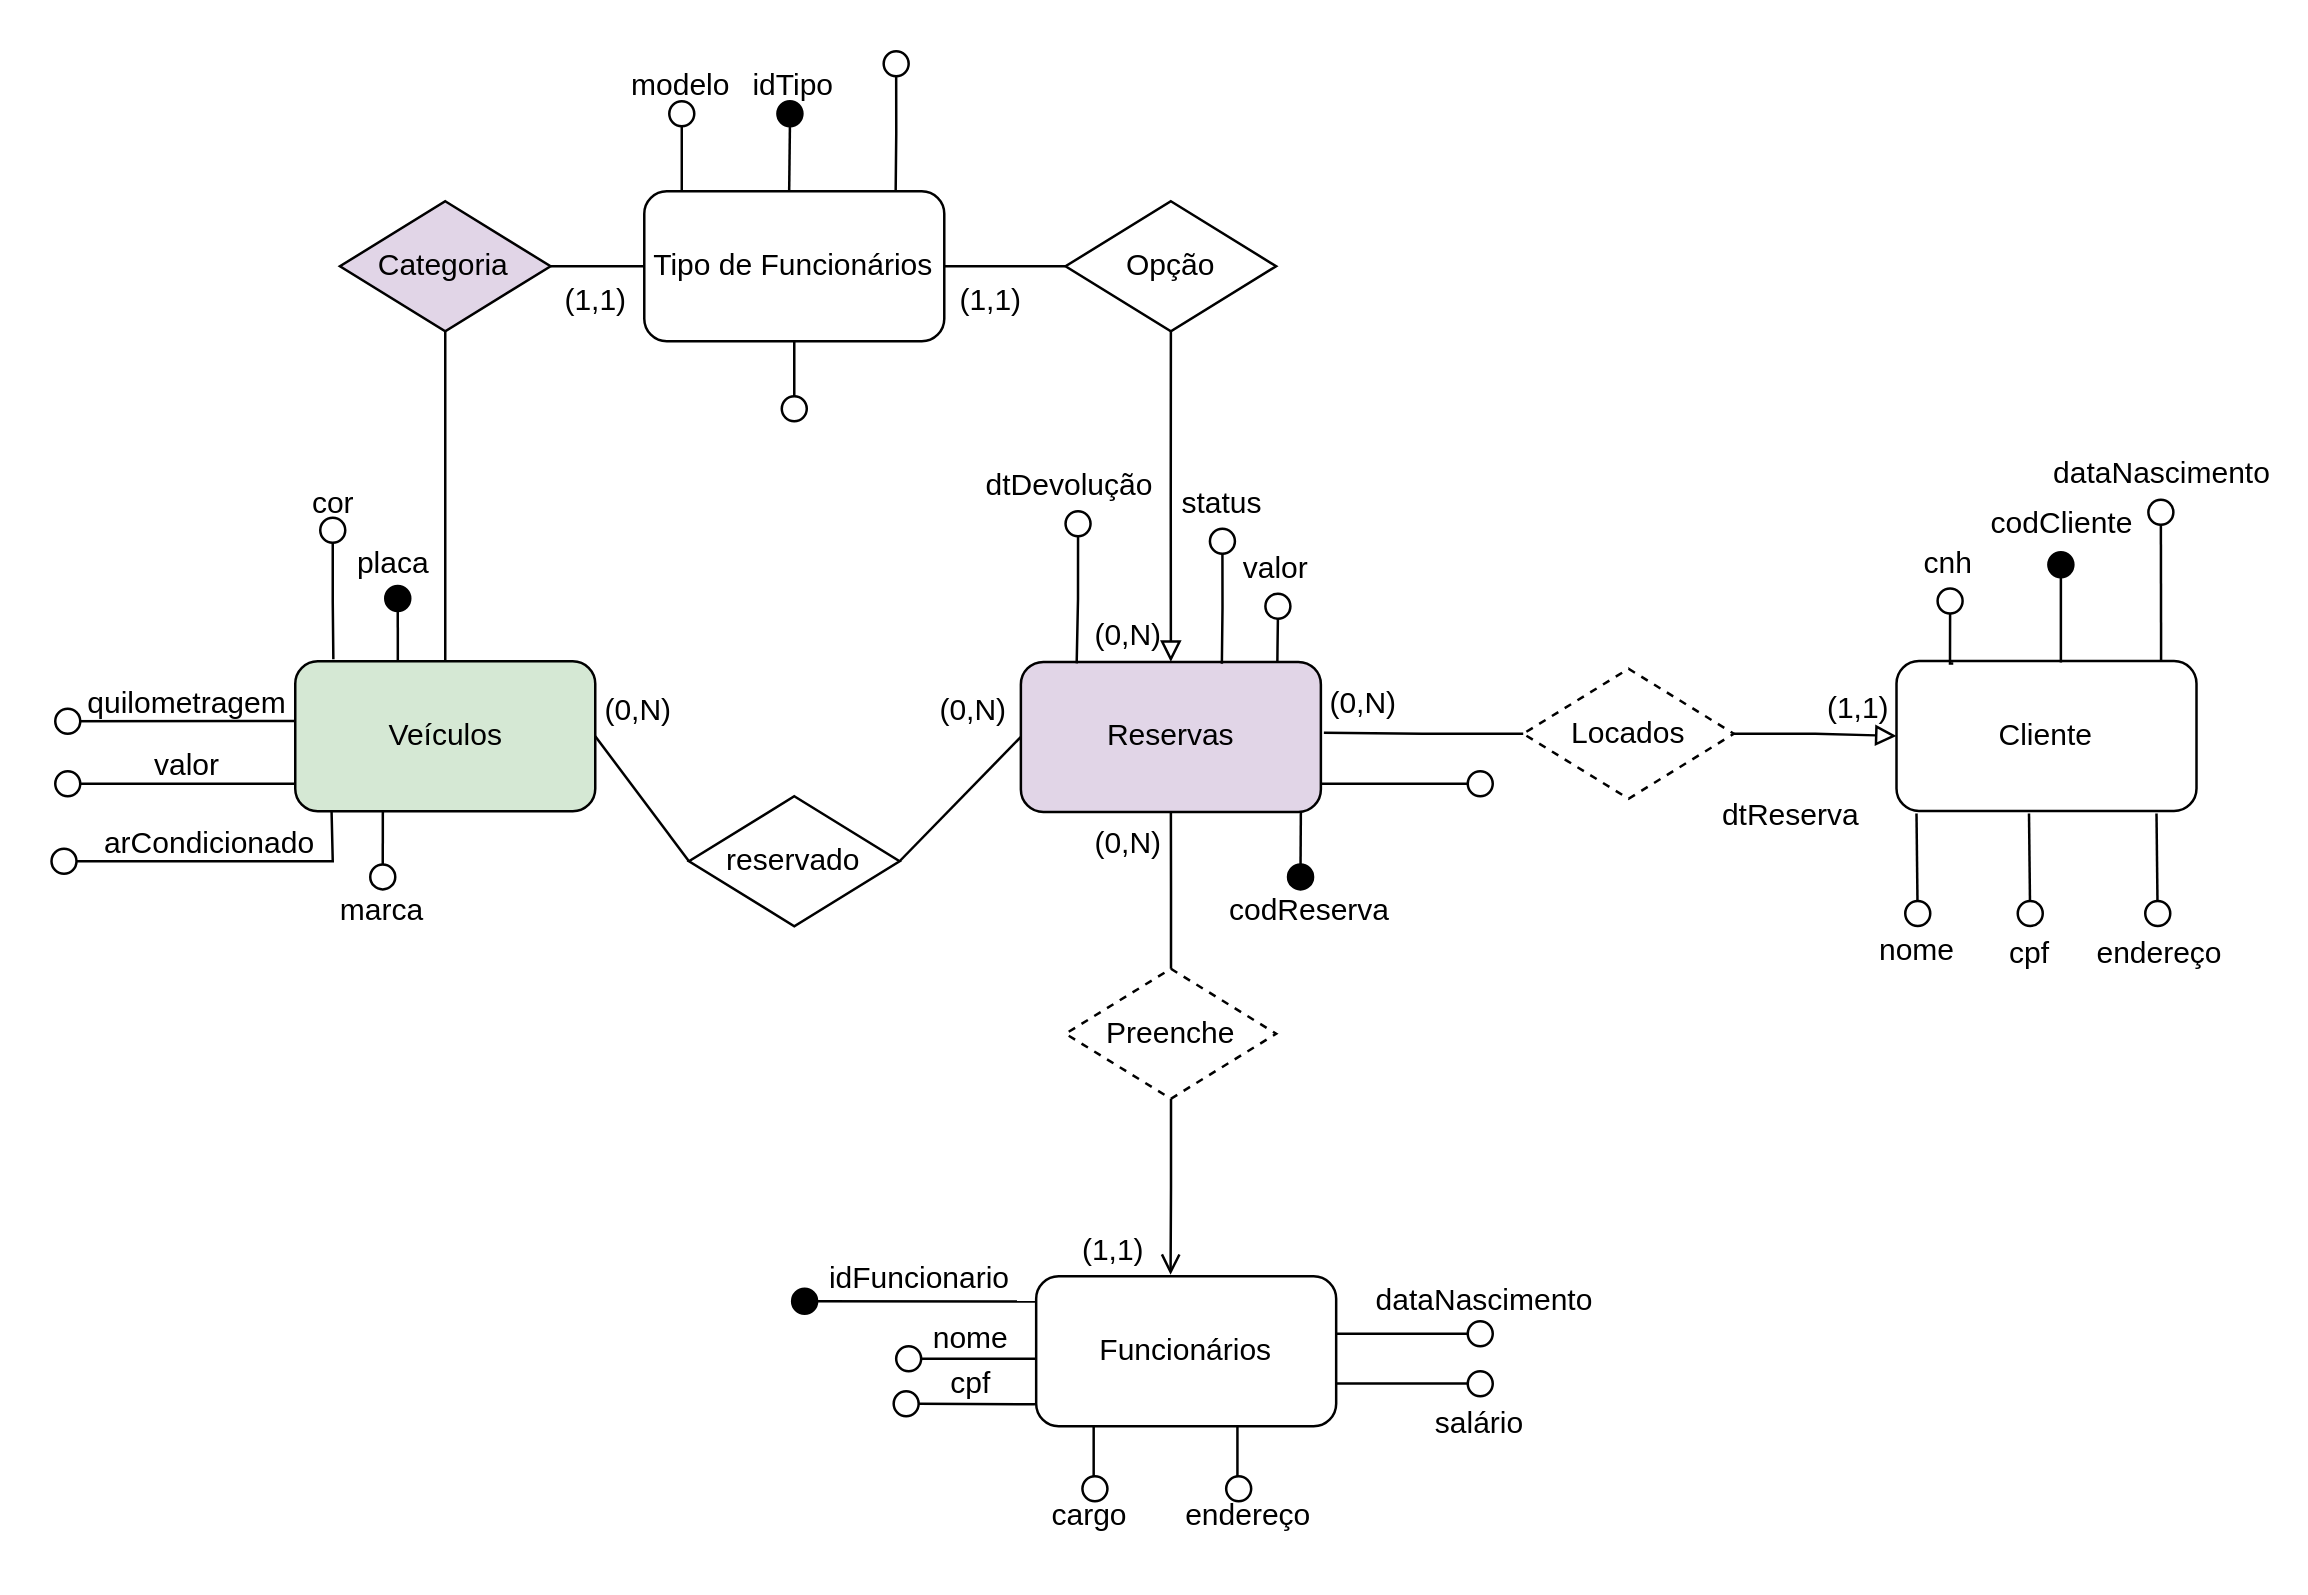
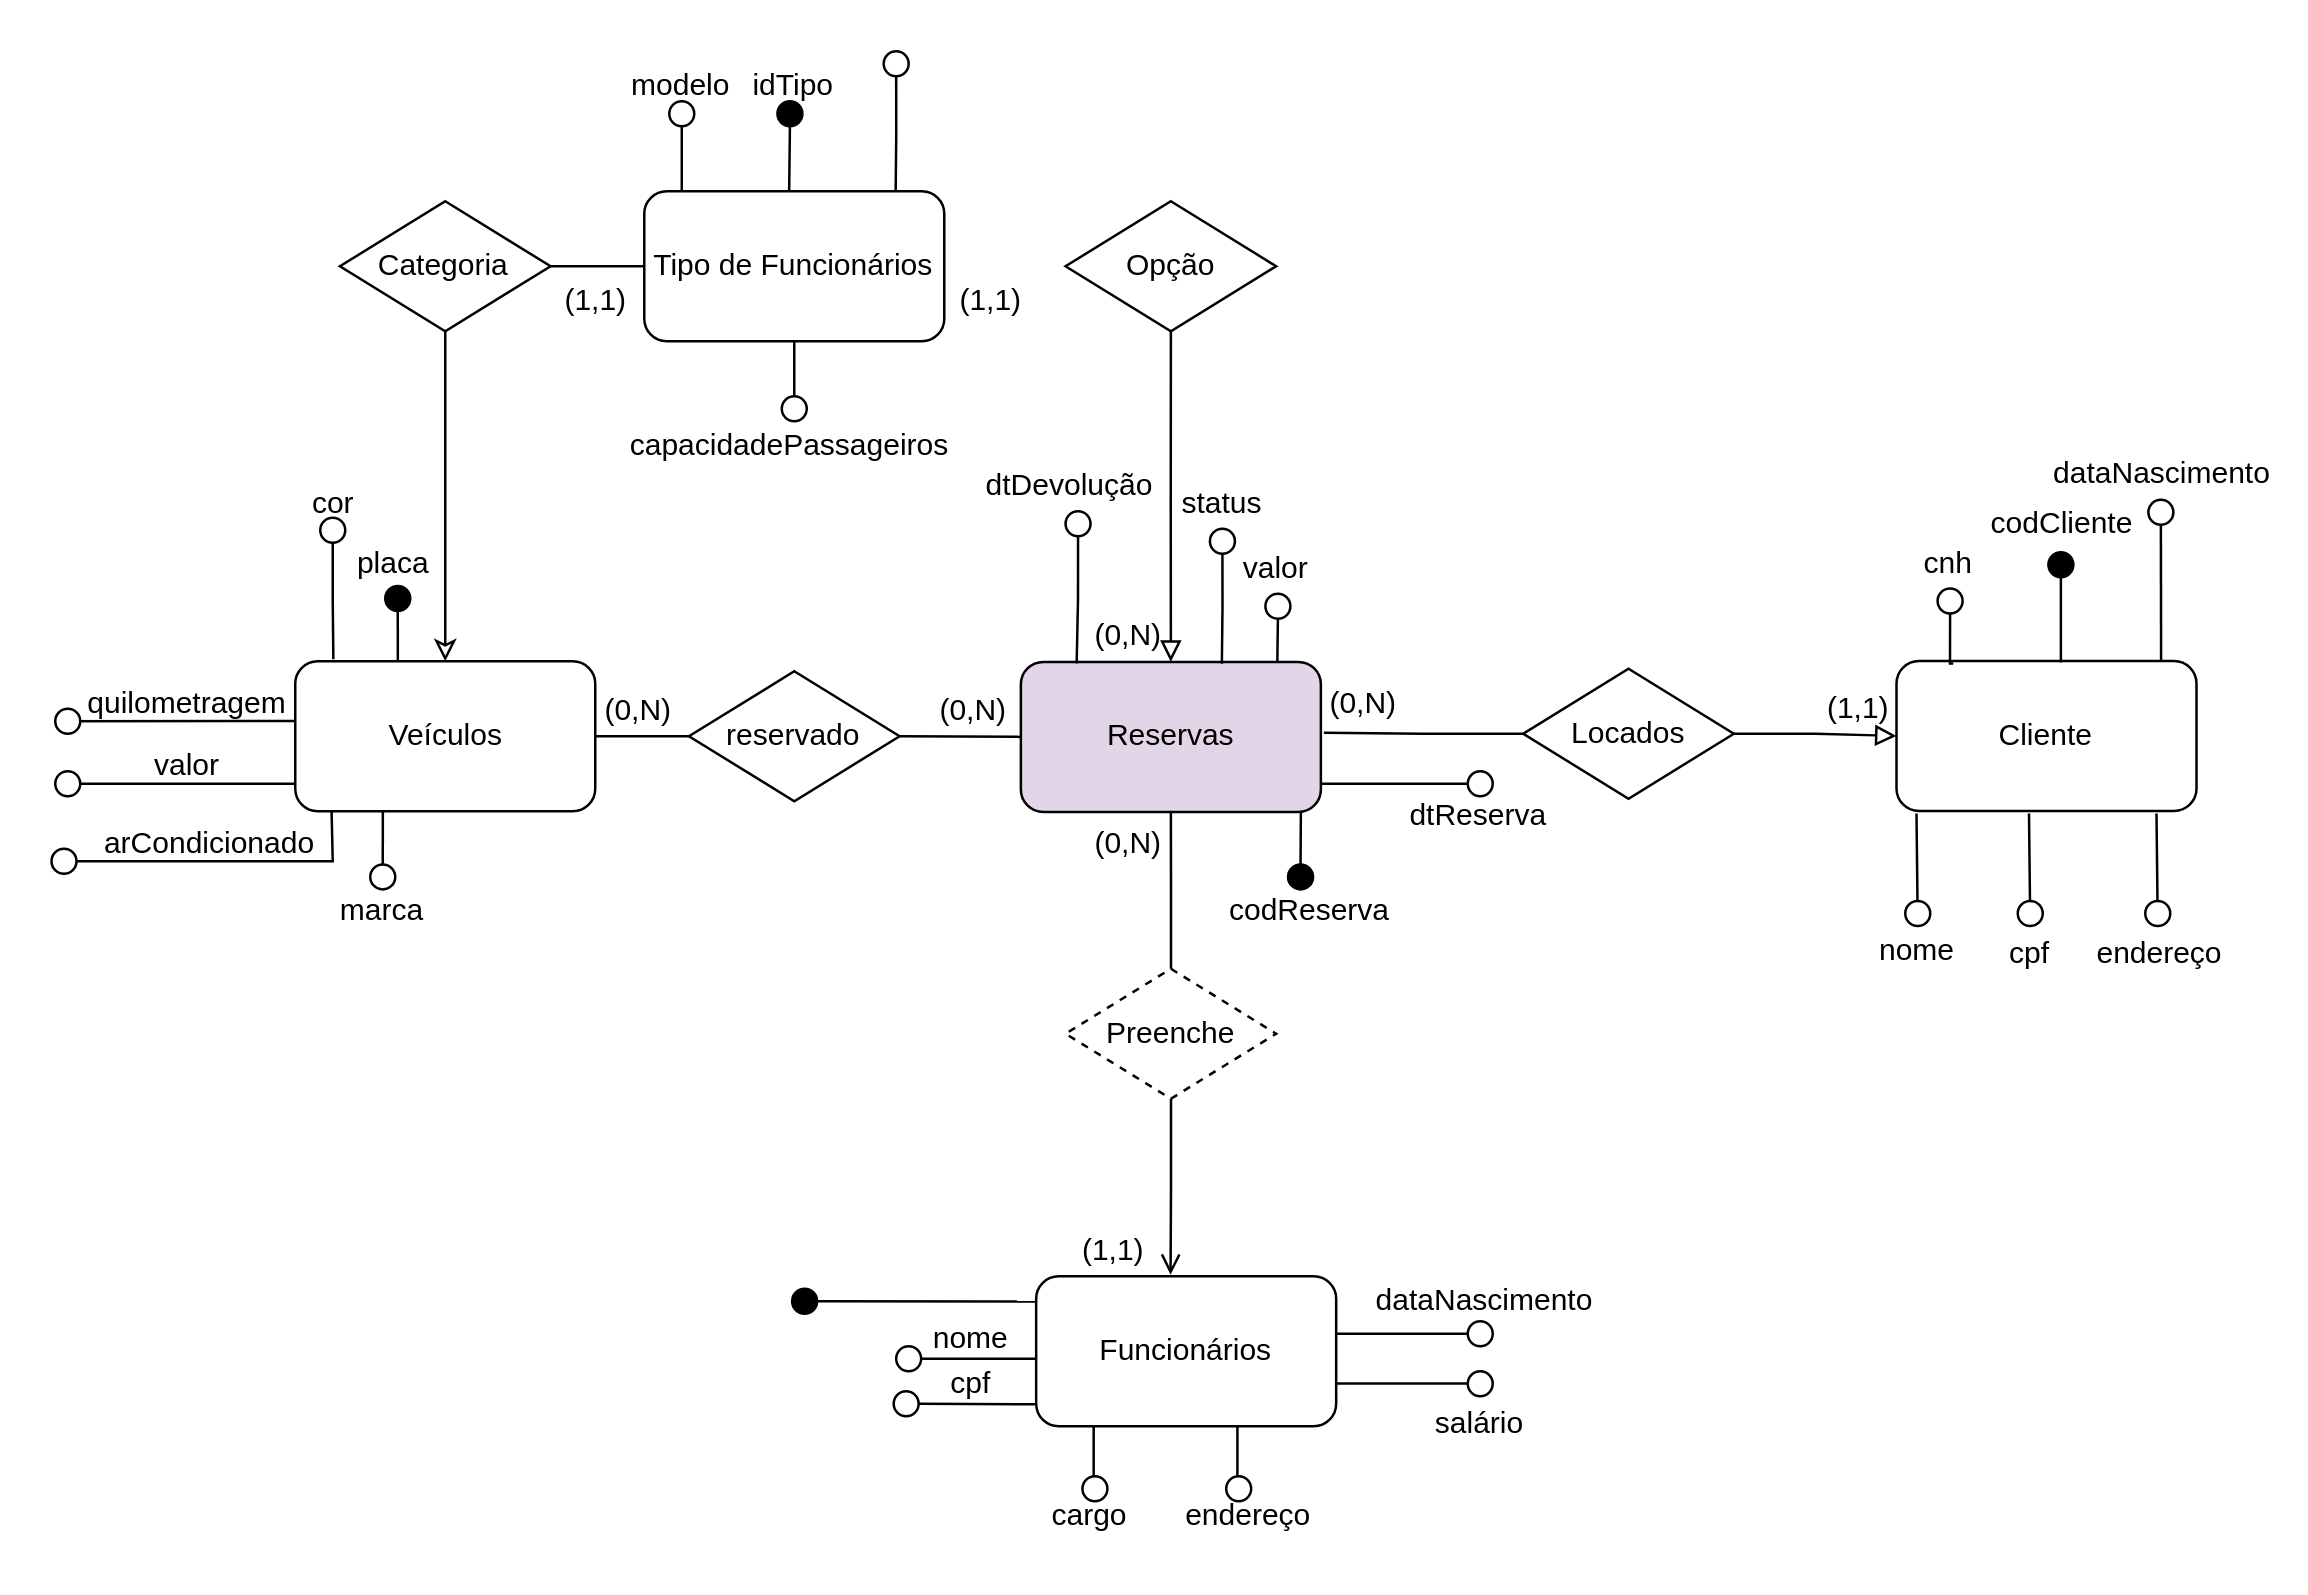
node "Categoria": fillcolor #e1d5e7 -> #ffffff
edge "Tipo de Funcionários" -- "Opção": removed
node "capacidadePassageiros": added
edge "Categoria" -- "Veículos": arrowhead none -> classic
node "Locados": style dashed -> solid
node "Veículos": fillcolor #d5e8d4 -> #ffffff
node "dtReserva": moved (1793, 815) -> (1480, 815)
node "reservado": moved (794, 861) -> (794, 736)
node "idFuncionario": removed
